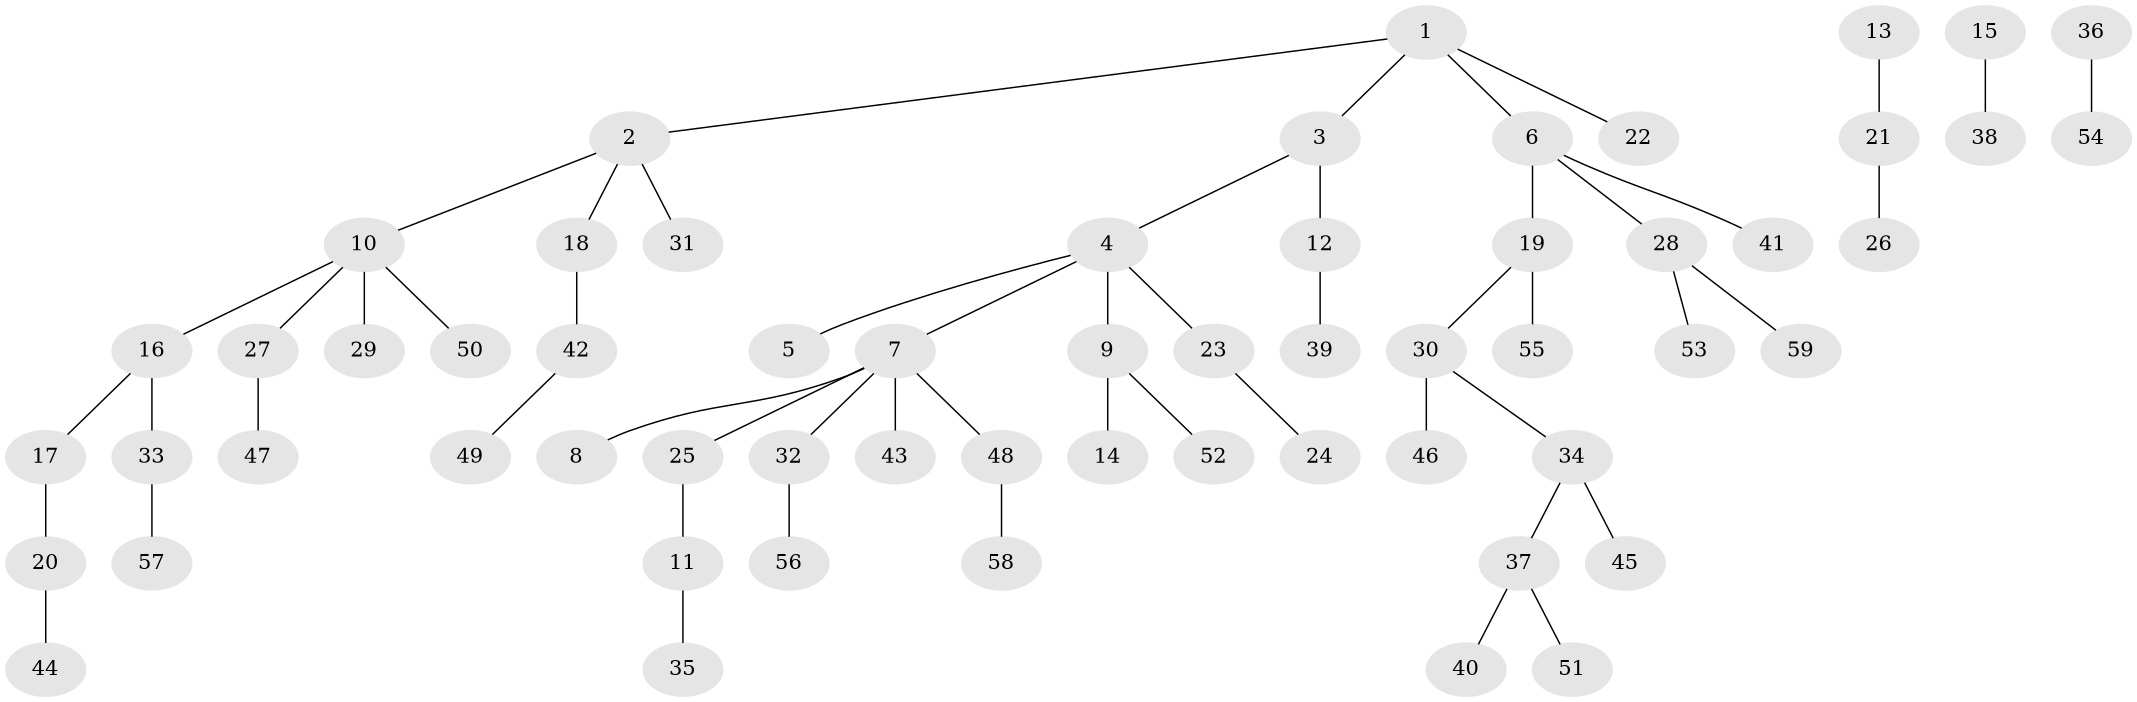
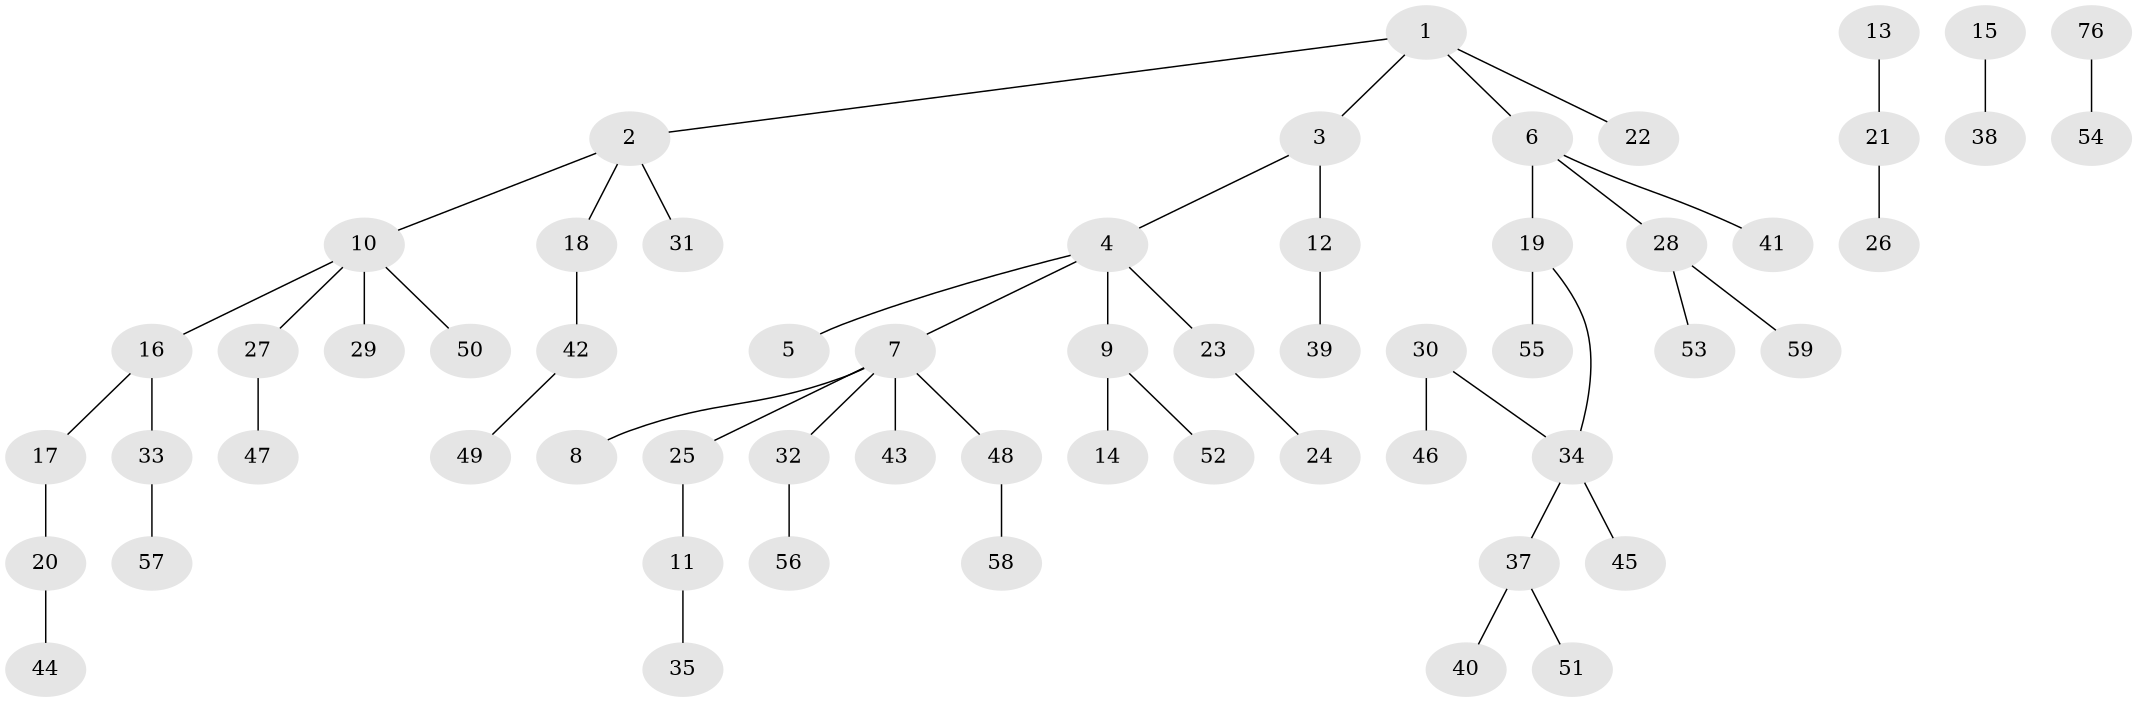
node "36": label "36" -> "76"
edge "19" -- "30": now "19" -- "34"
